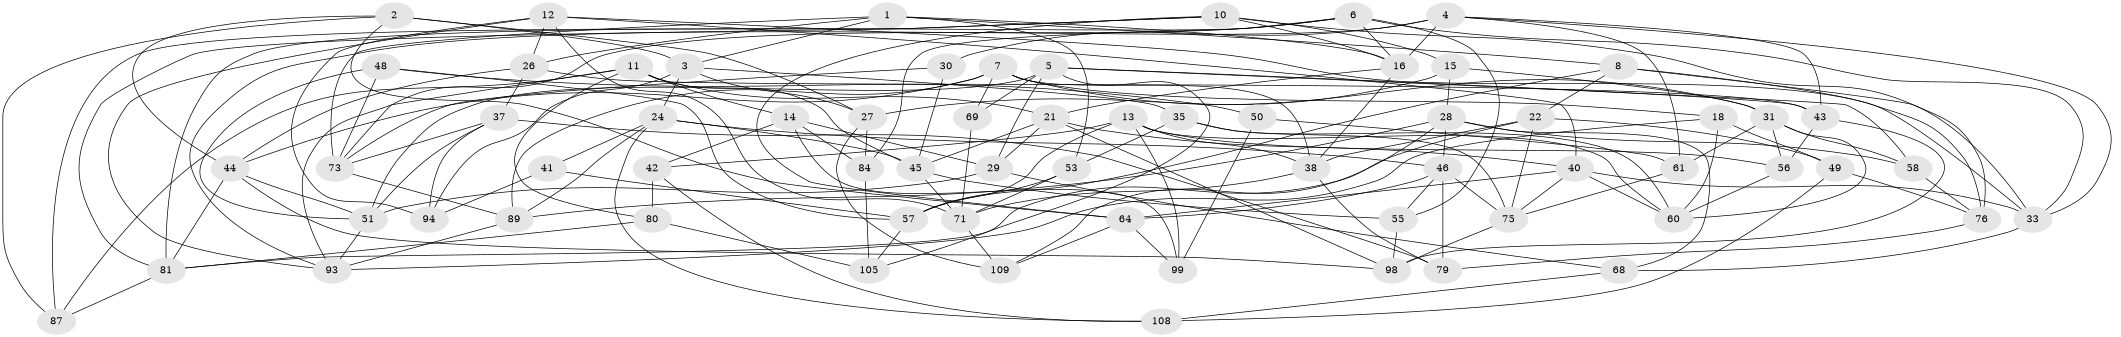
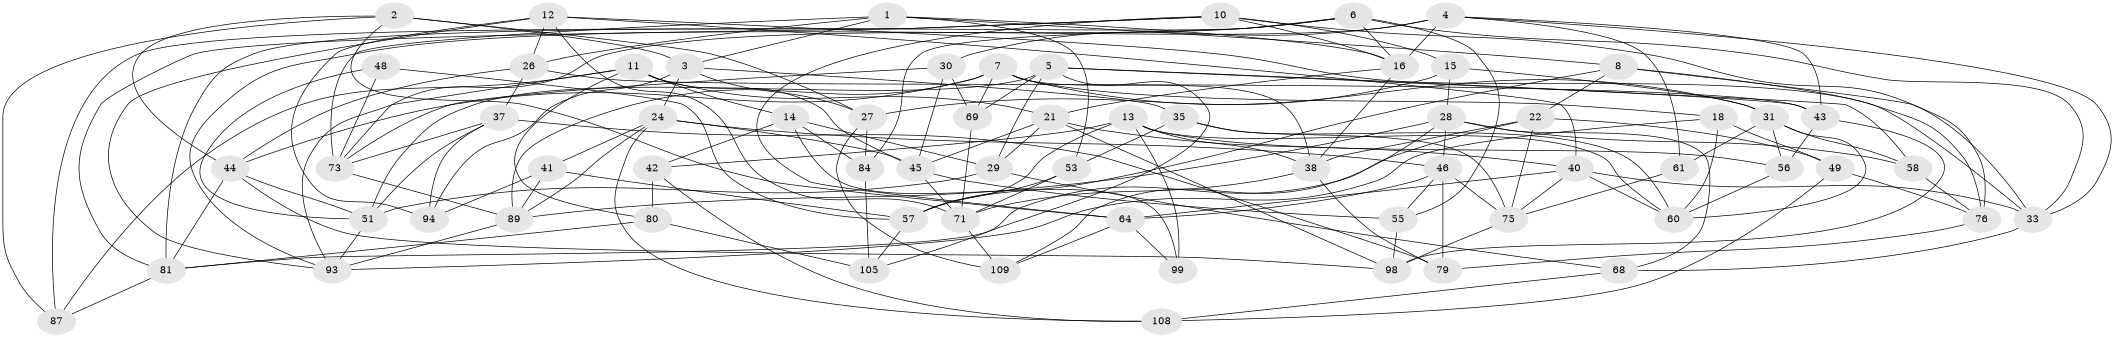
edge "30" -- "69": added
node "50": removed
edge "41" -- "89": added
